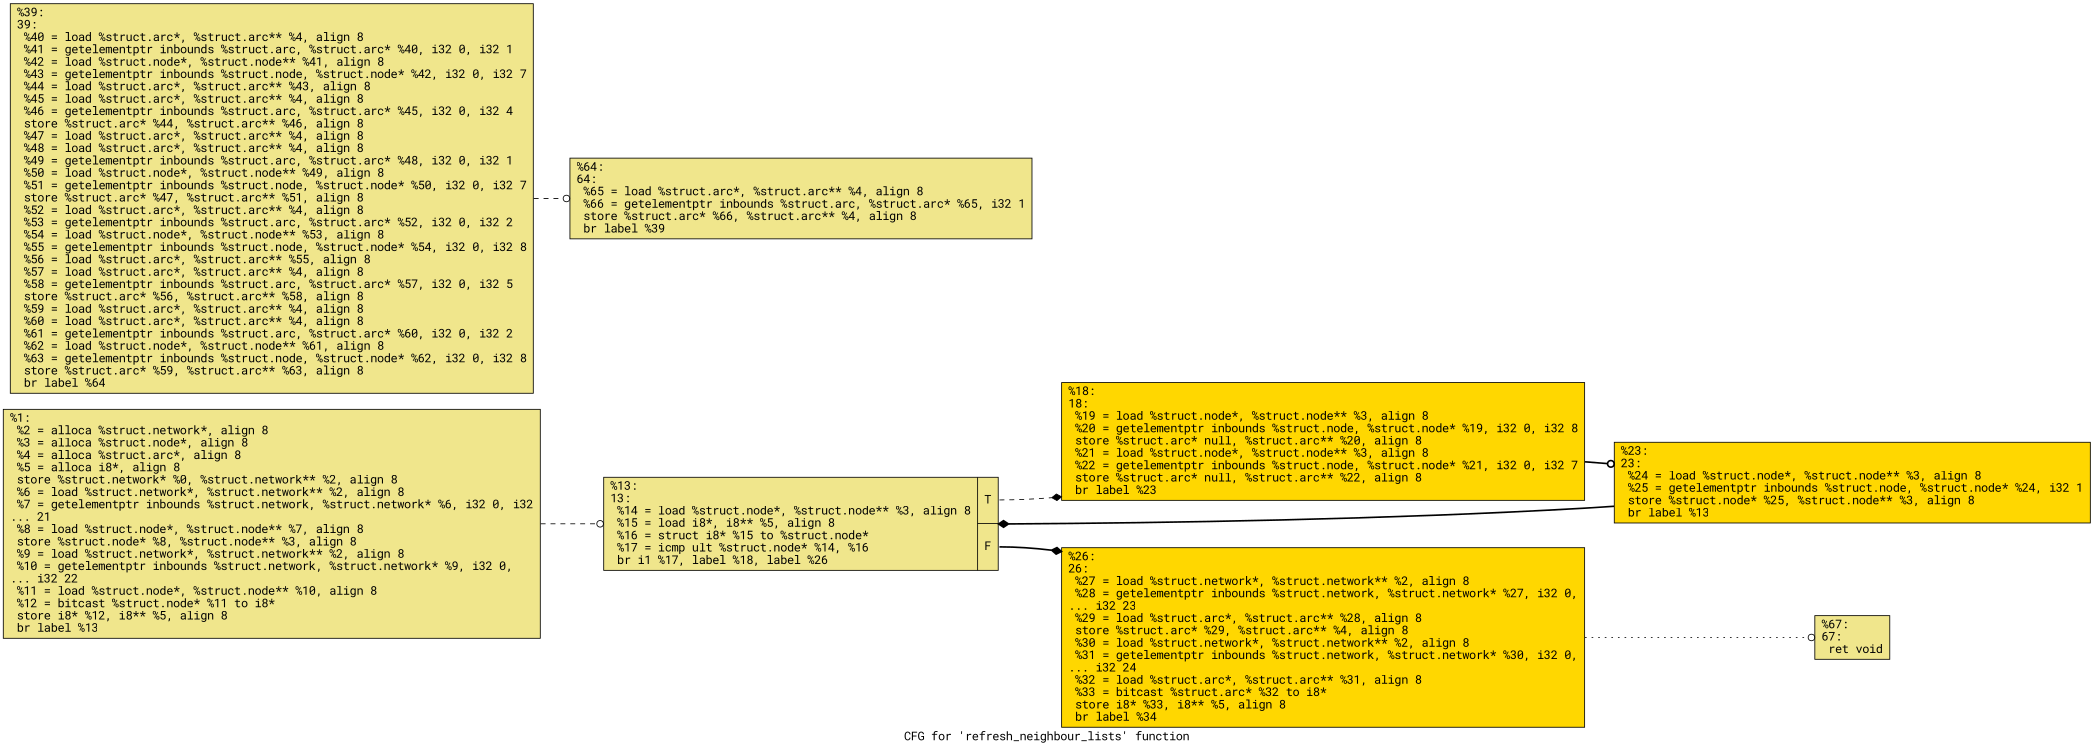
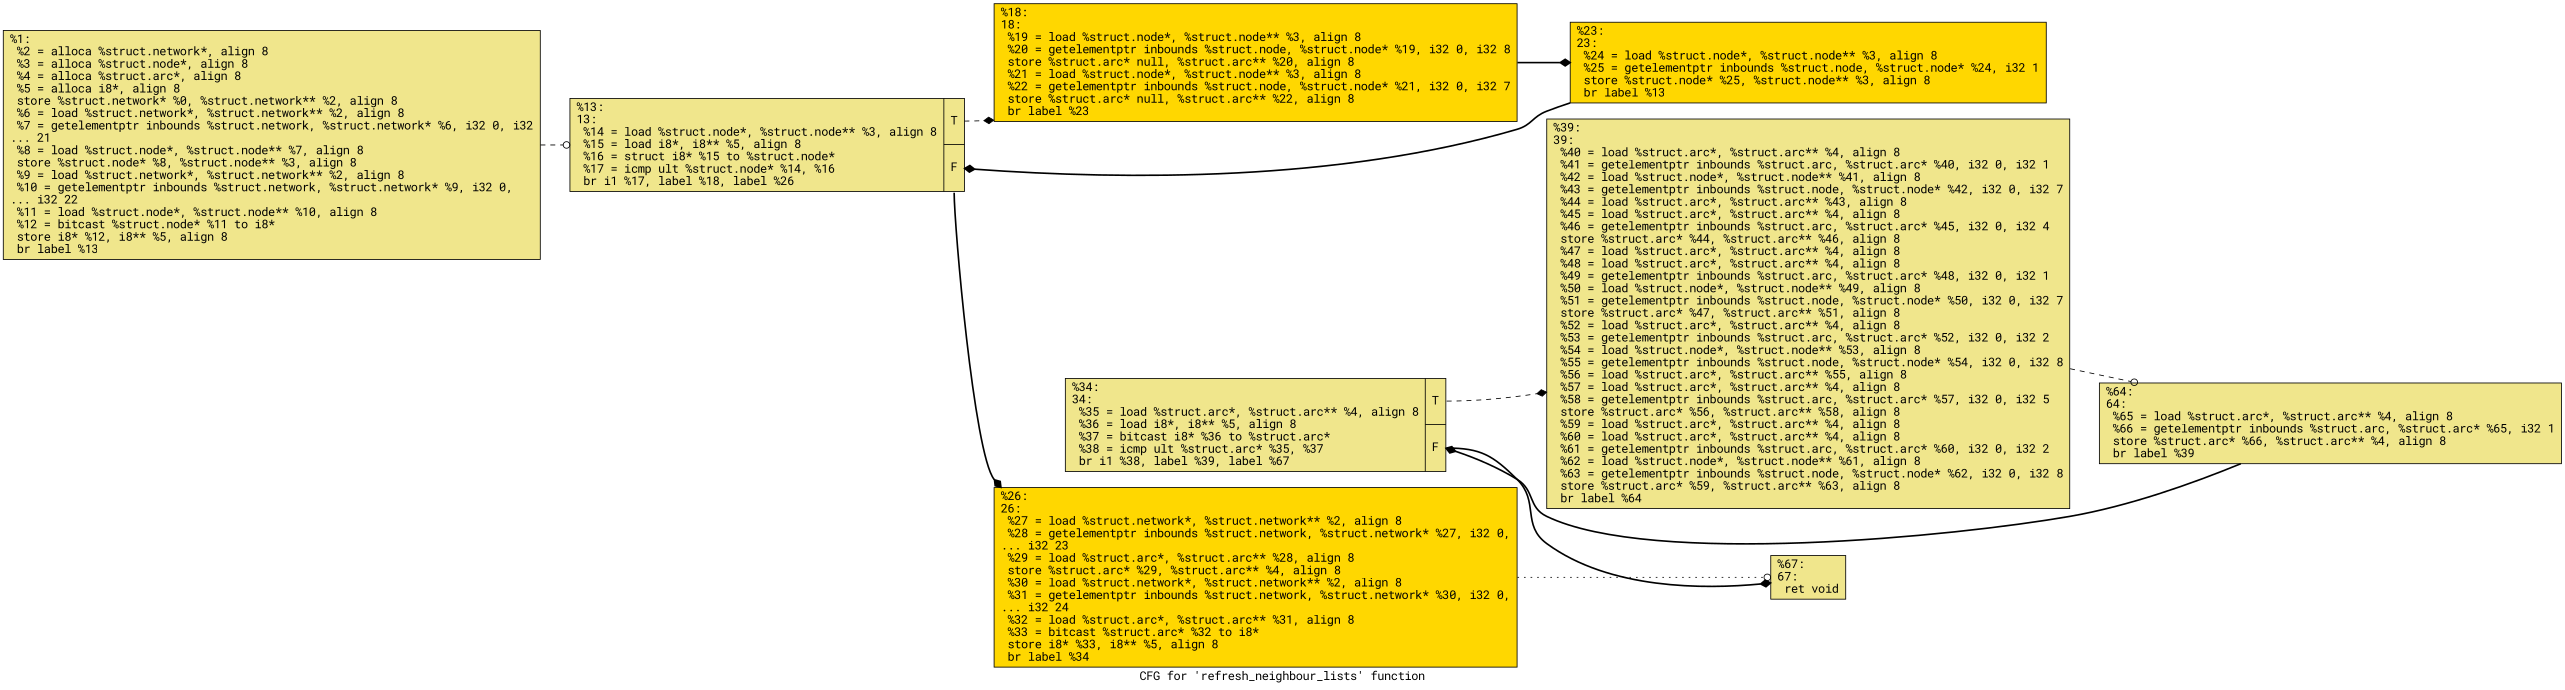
node "%34:": added
edge "%18:" -> "%23:": arrowhead odot -> diamond
